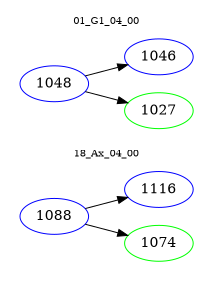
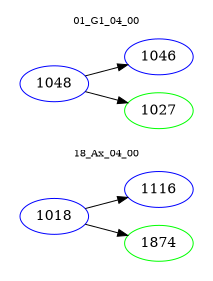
node "1088": label "1088" -> "1018"
node "1074": label "1074" -> "1874"
